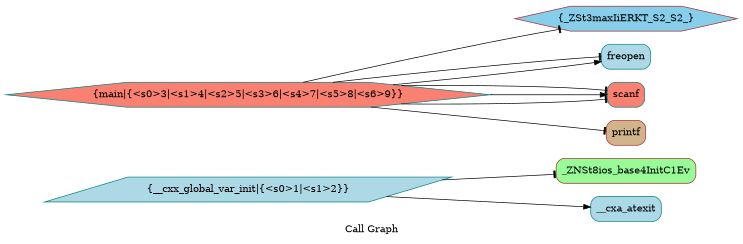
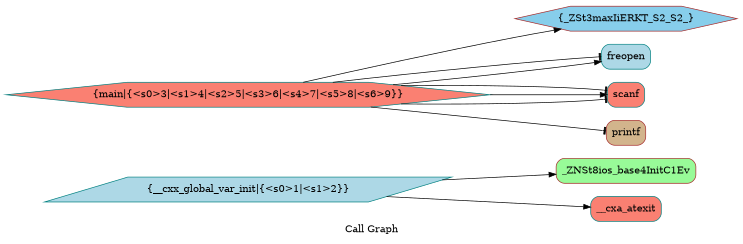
edge "{main|{<s0>3|<s1>4|<s2>5|<s3>6|<s4>7|<s5>8|<s6>9}}" -> "{_ZSt3maxIiERKT_S2_S2_}": arrowhead tee -> normal
edge "{__cxx_global_var_init|{<s0>1|<s1>2}}" -> "_ZNSt8ios_base4InitC1Ev": arrowhead tee -> normal
node "__cxa_atexit": fillcolor lightblue -> salmon
